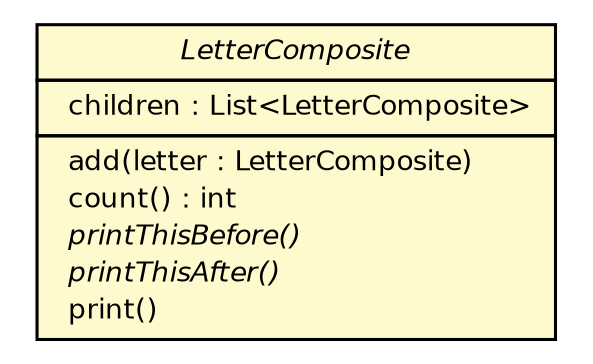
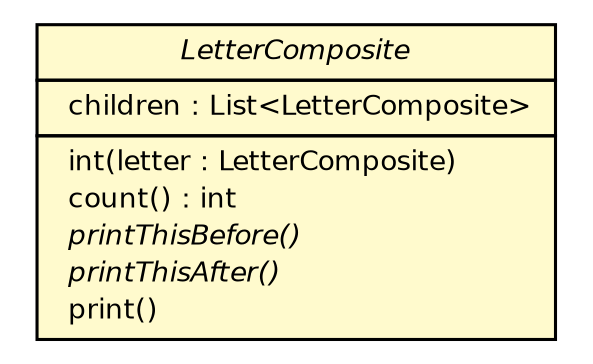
node "LetterComposite": text "add(letter : LetterComposite)" -> "int(letter : LetterComposite)"
